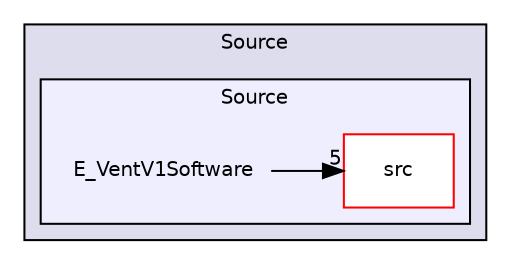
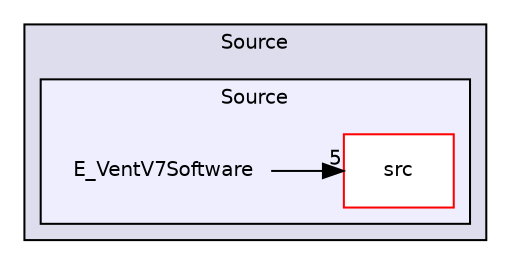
node "E_VentV1Software": label "E_VentV1Software" -> "E_VentV7Software"
